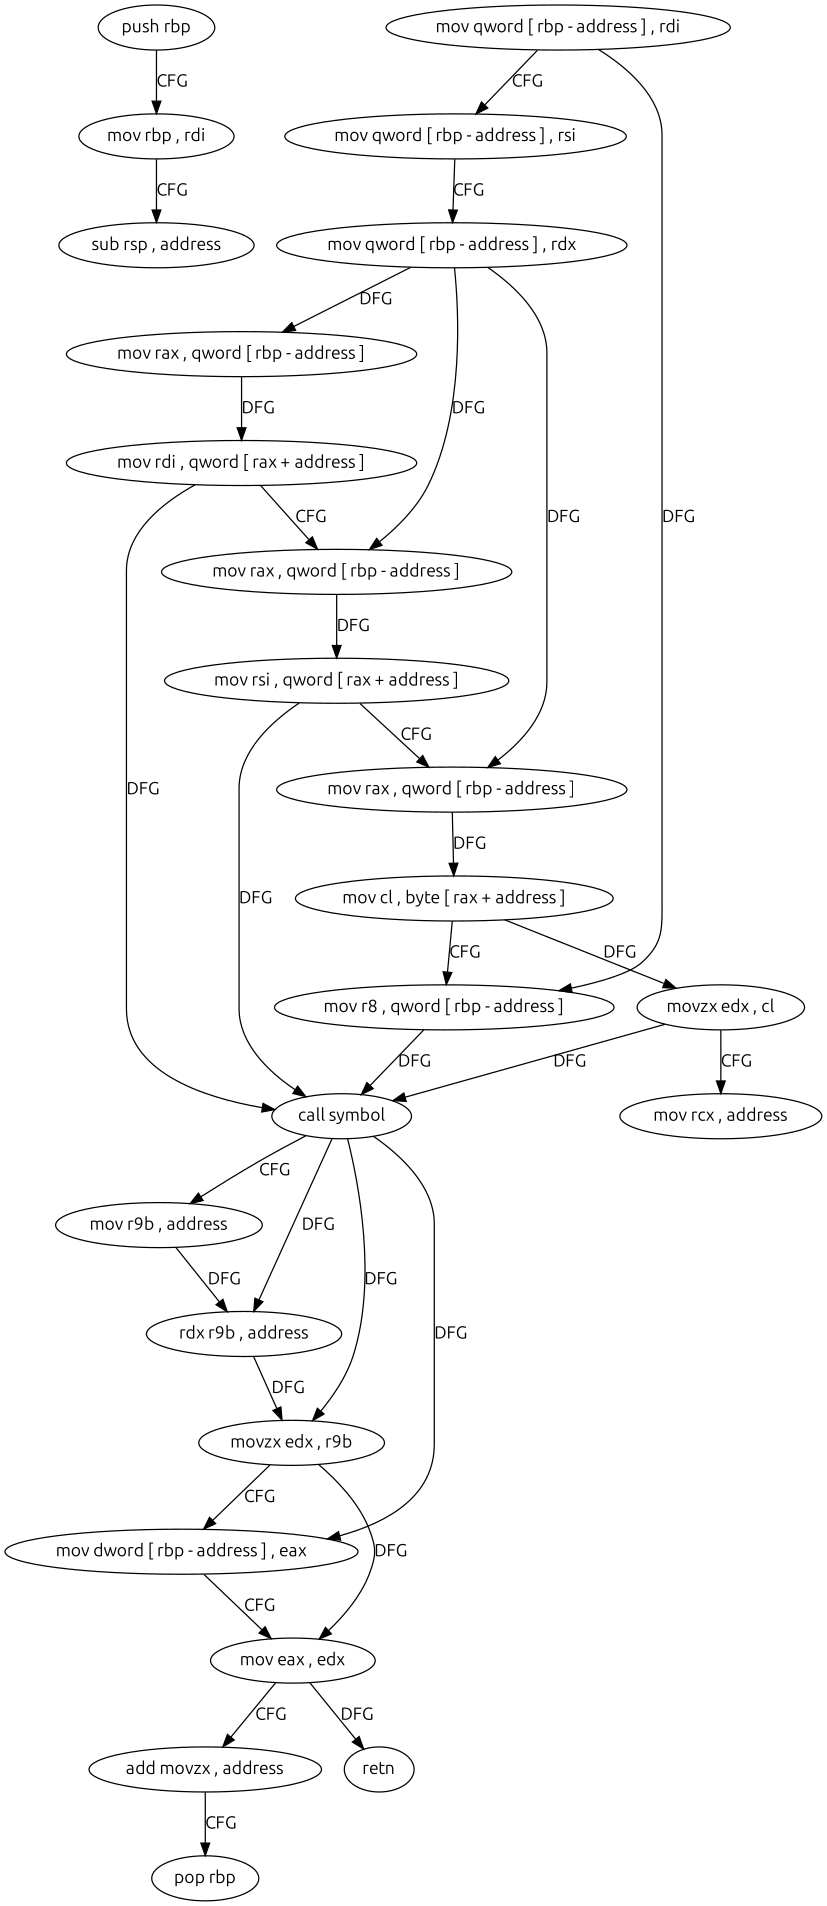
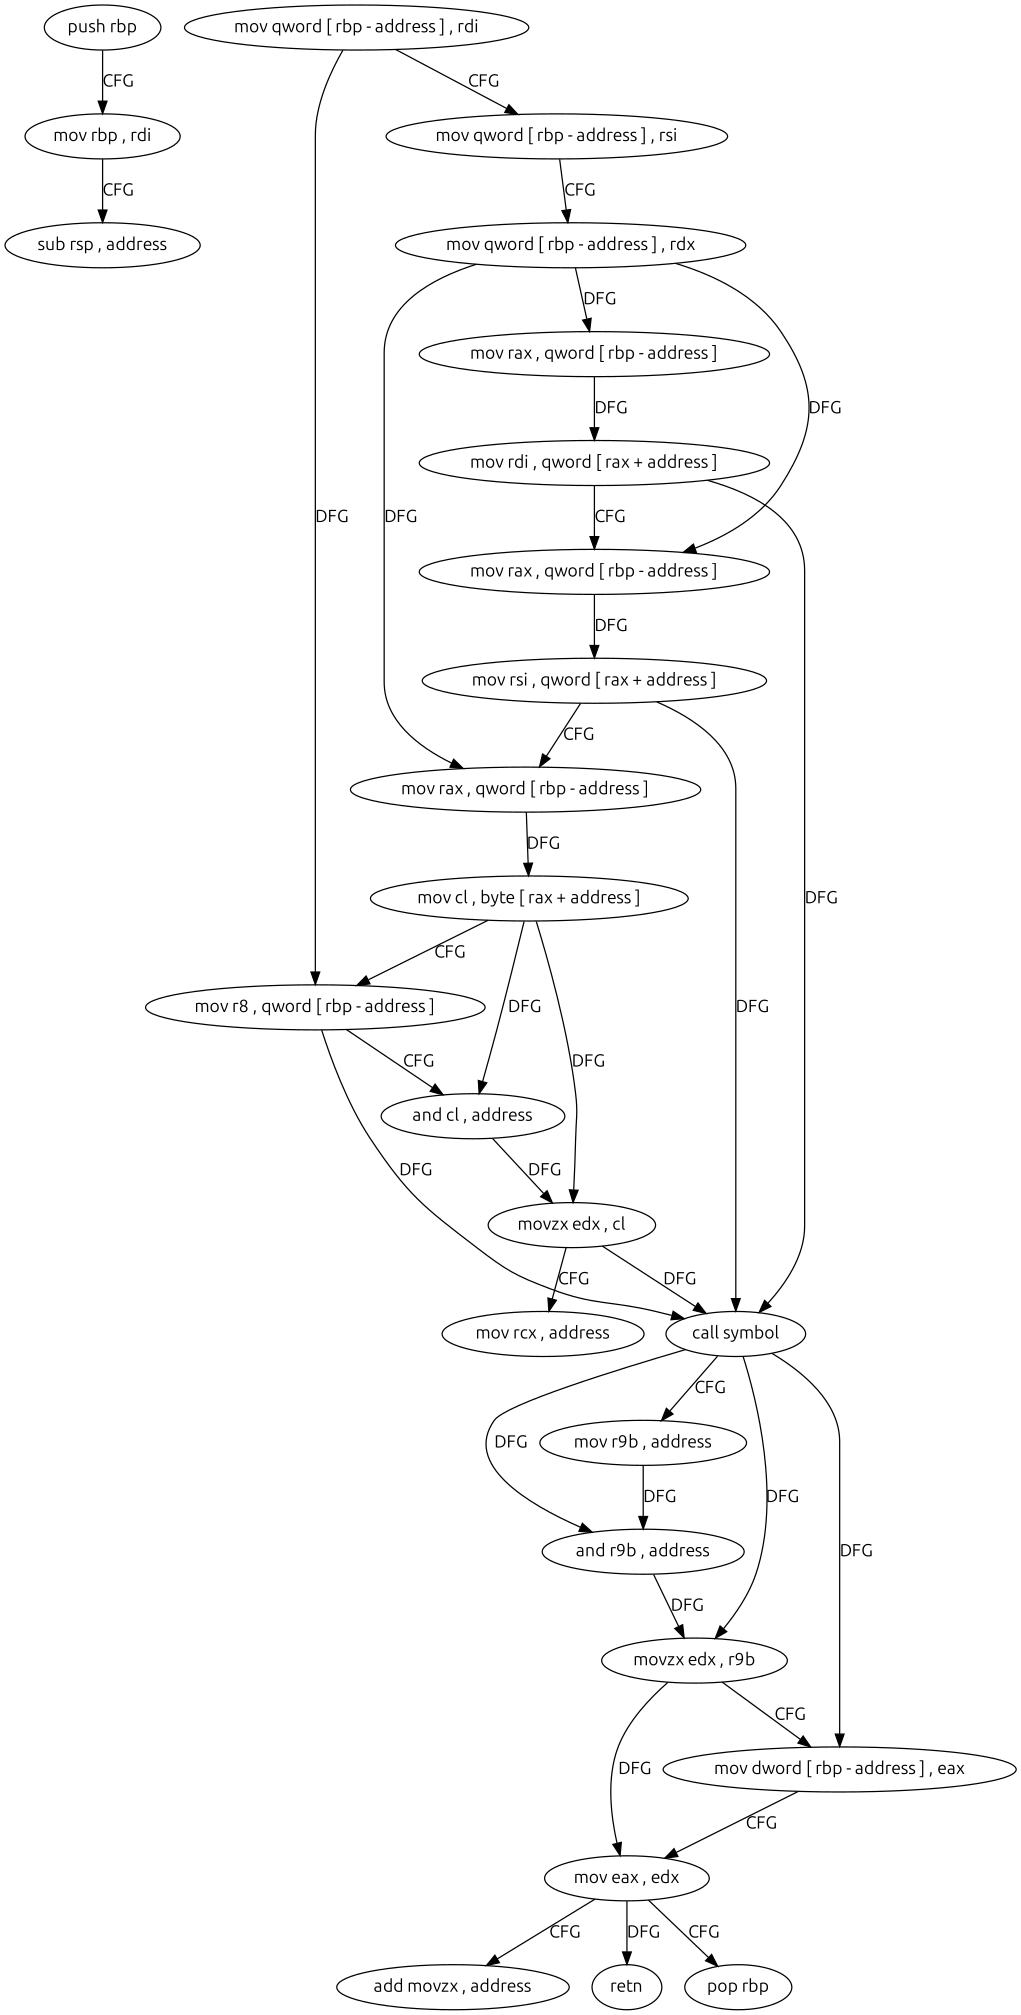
node "and cl , address": added
node "rdx r9b , address": label "rdx r9b , address" -> "and r9b , address"
edge "add movzx , address" -> "pop rbp": now "mov eax , edx" -> "pop rbp"
